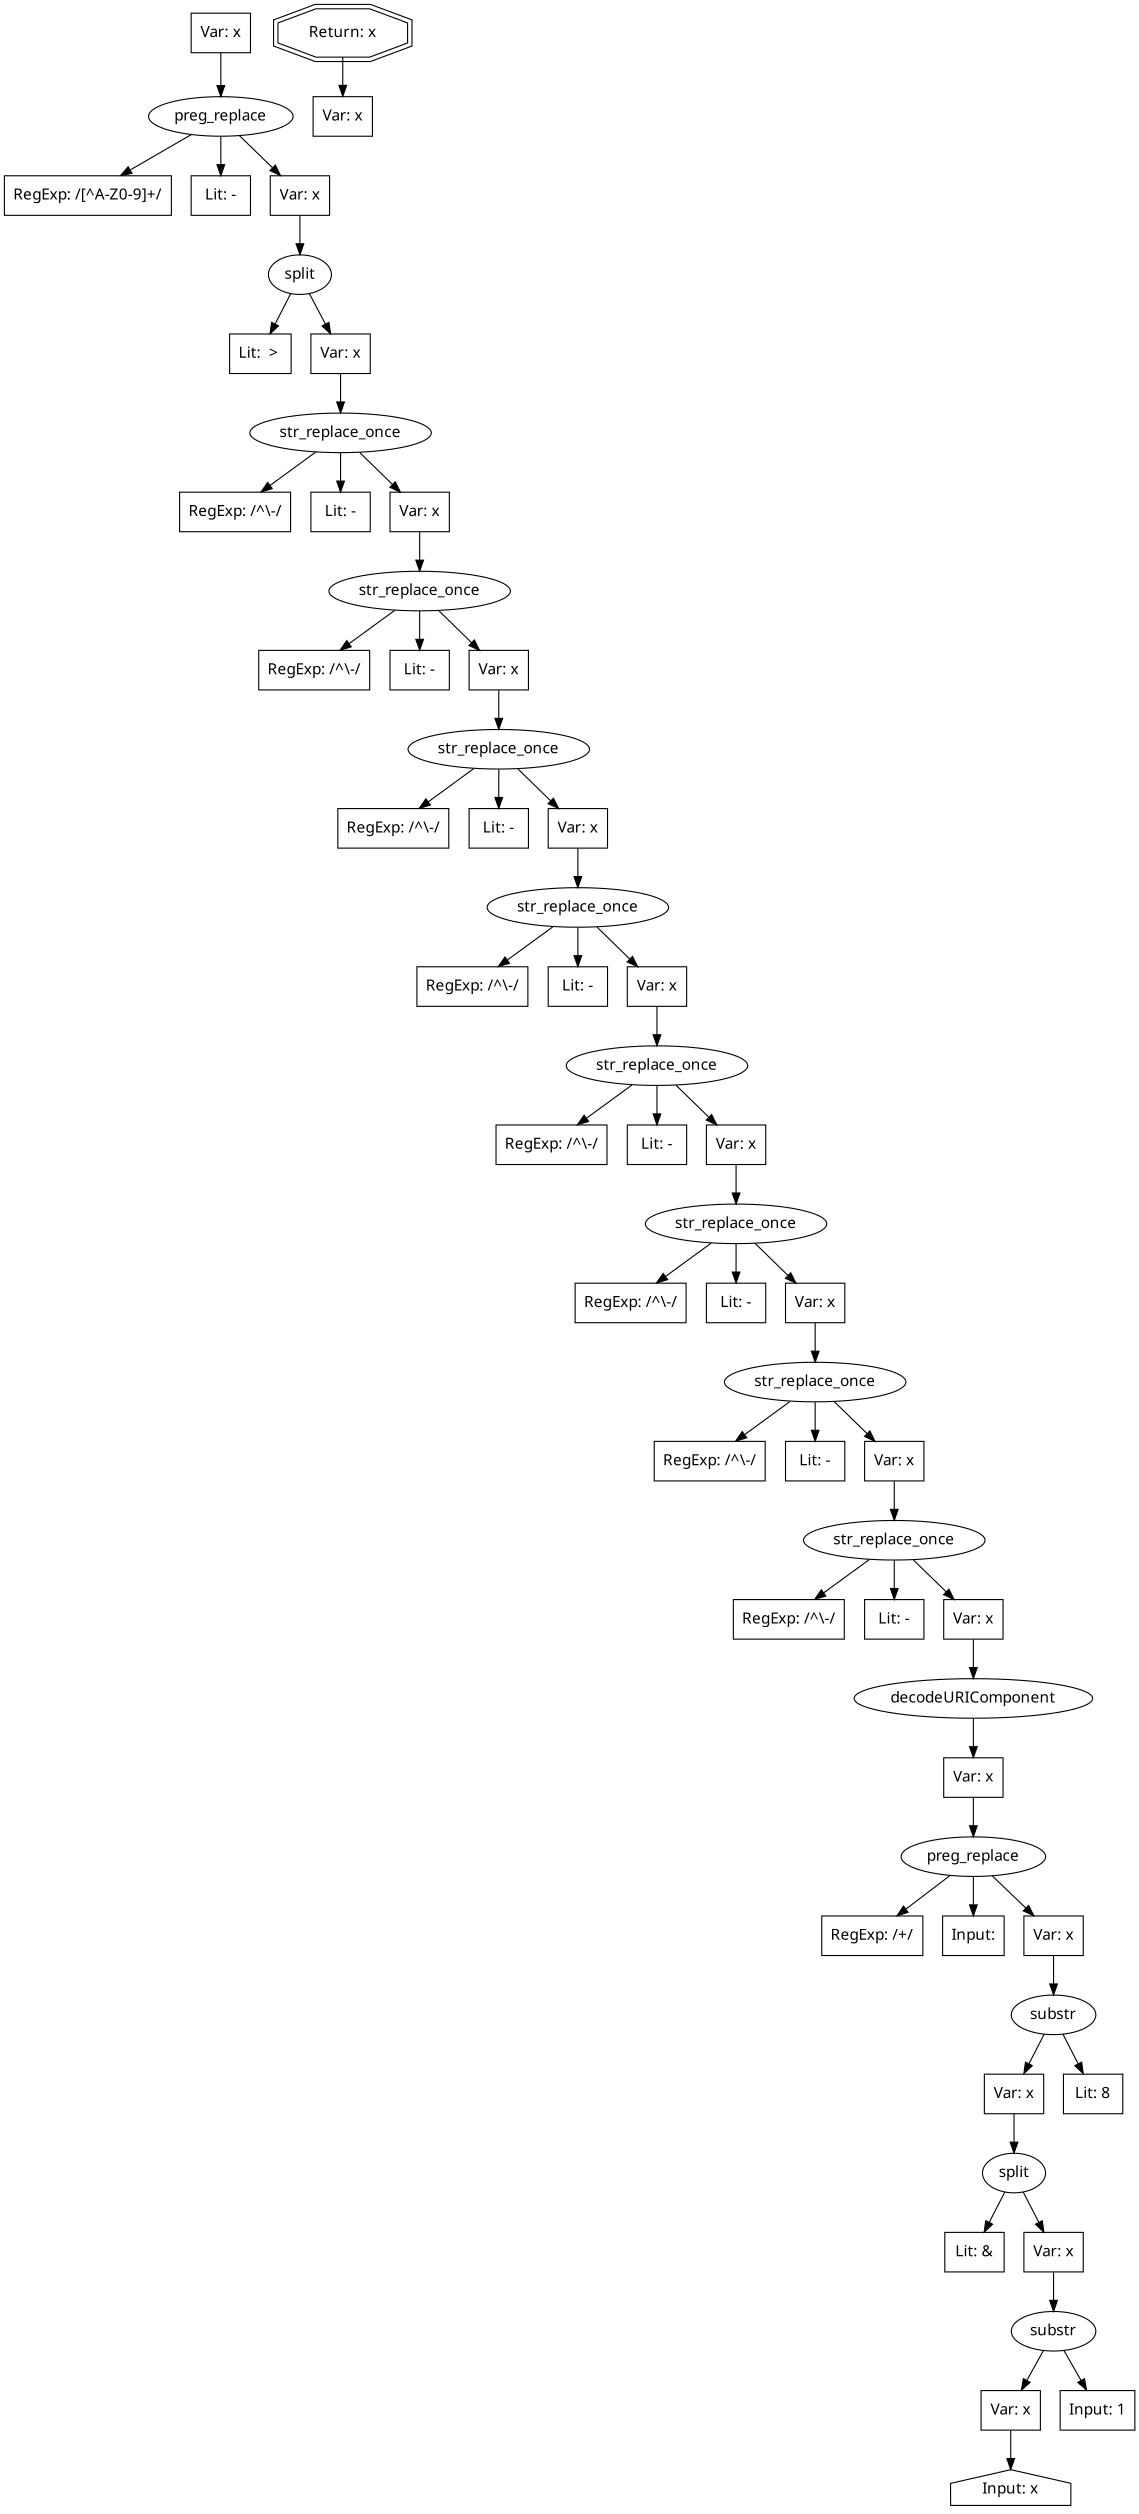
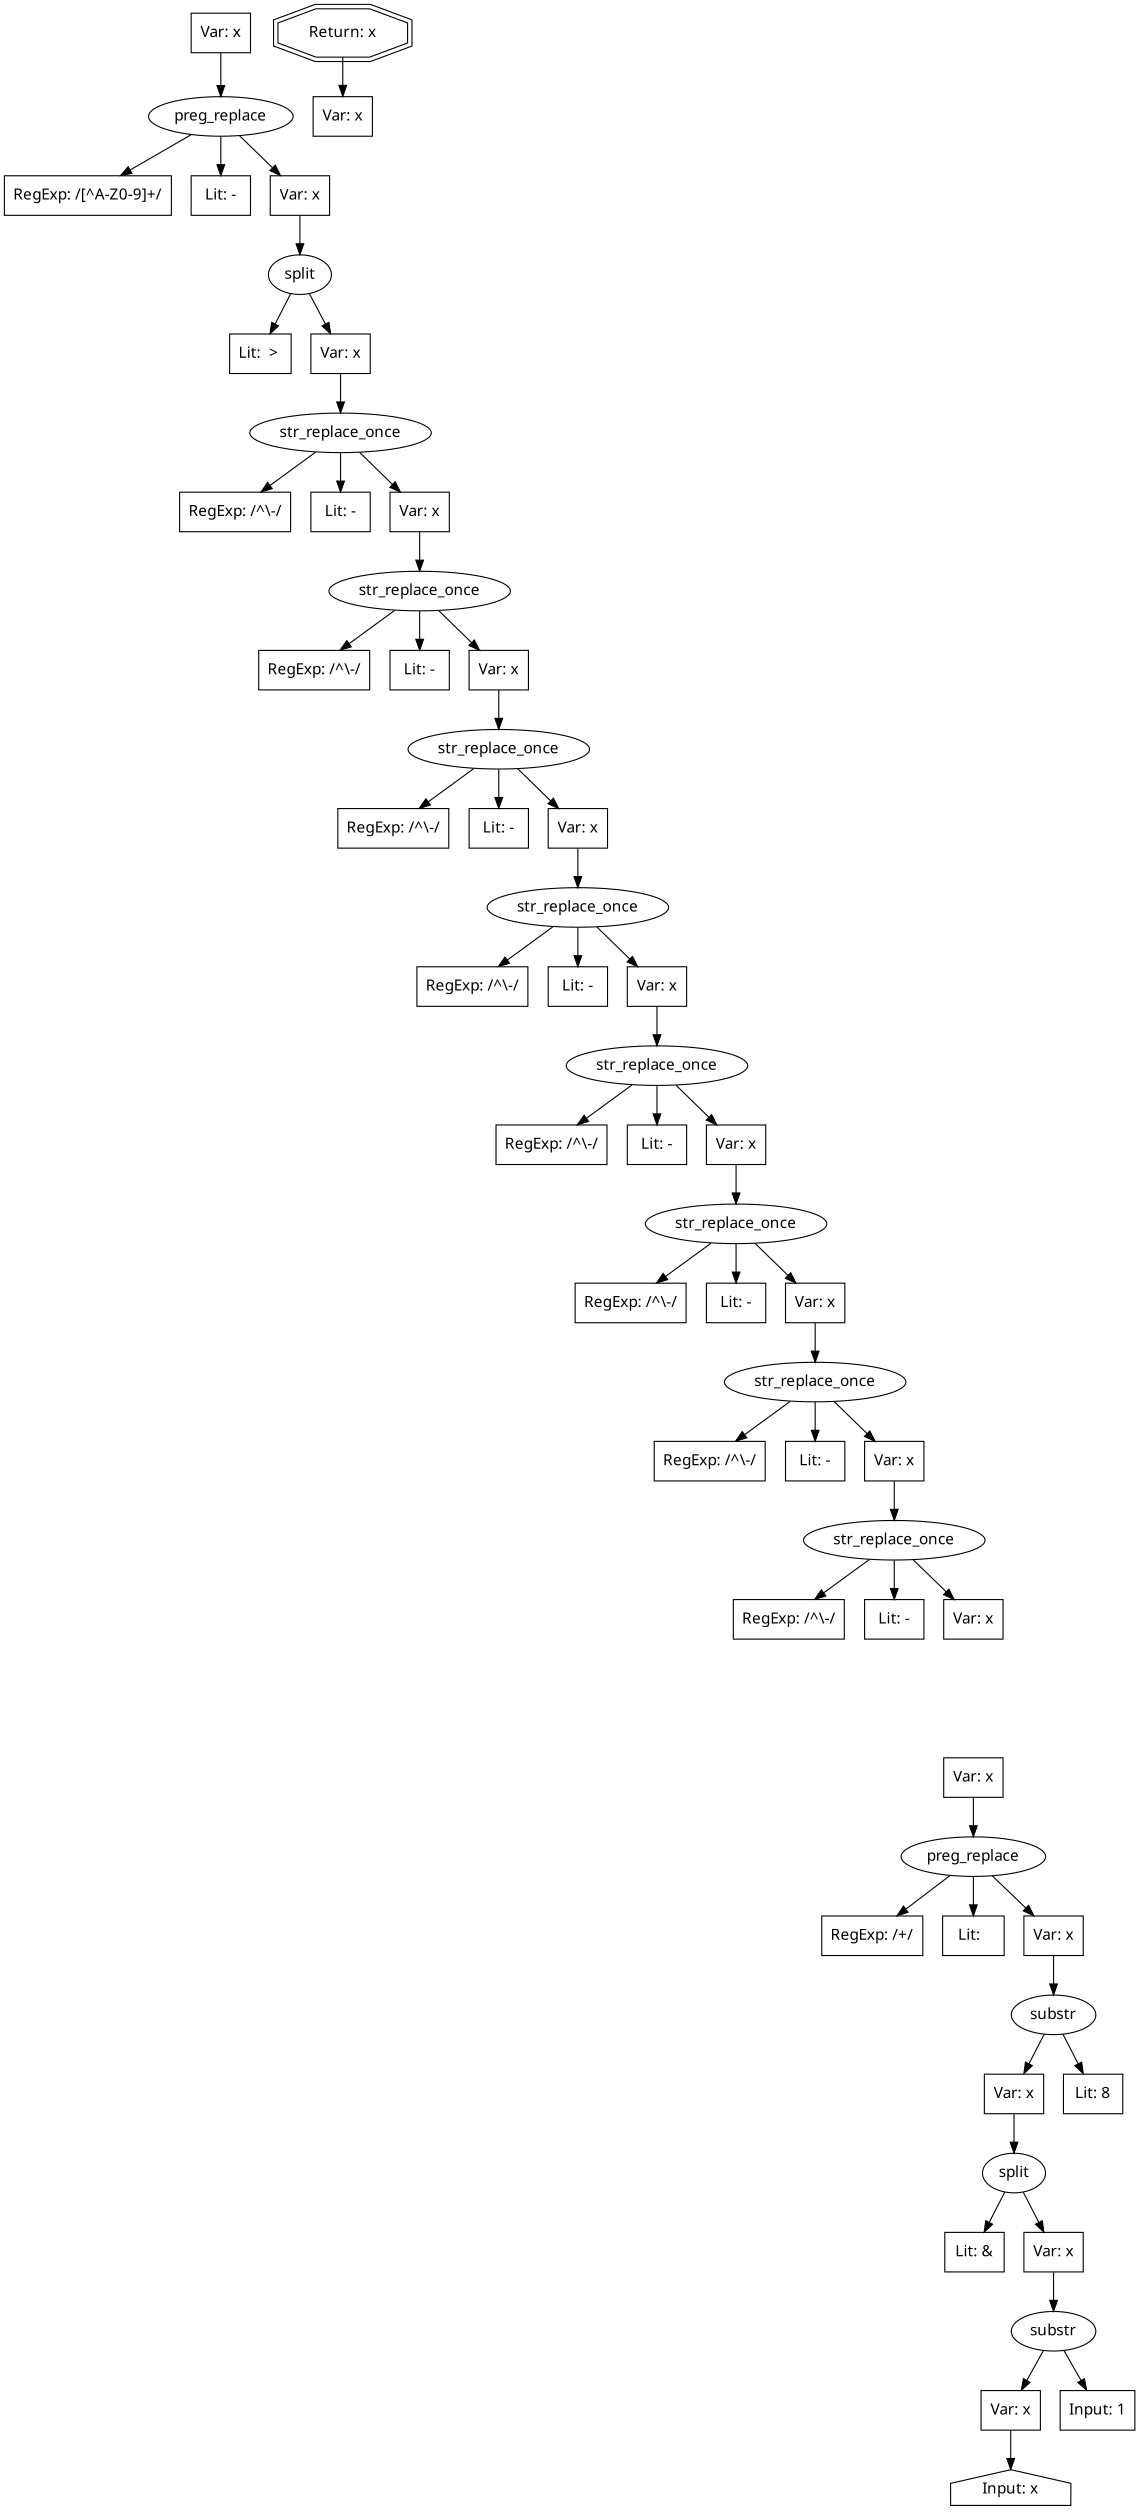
node "decodeURIComponent": removed
node "Input:": label "Input:" -> "Lit:"
